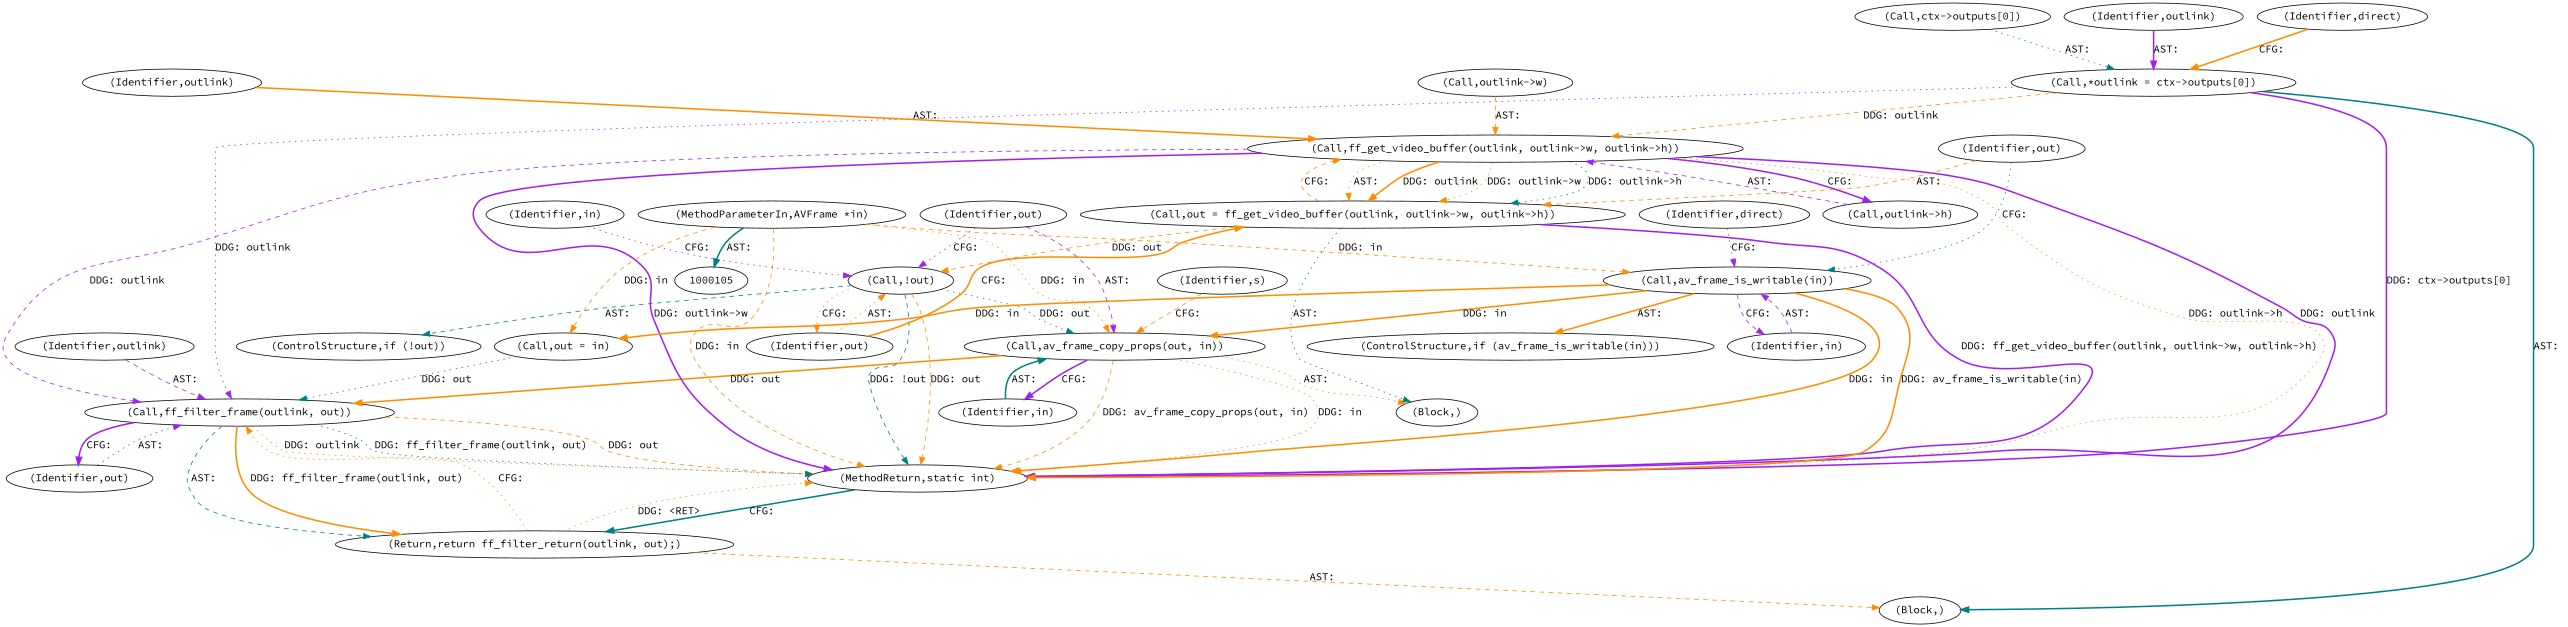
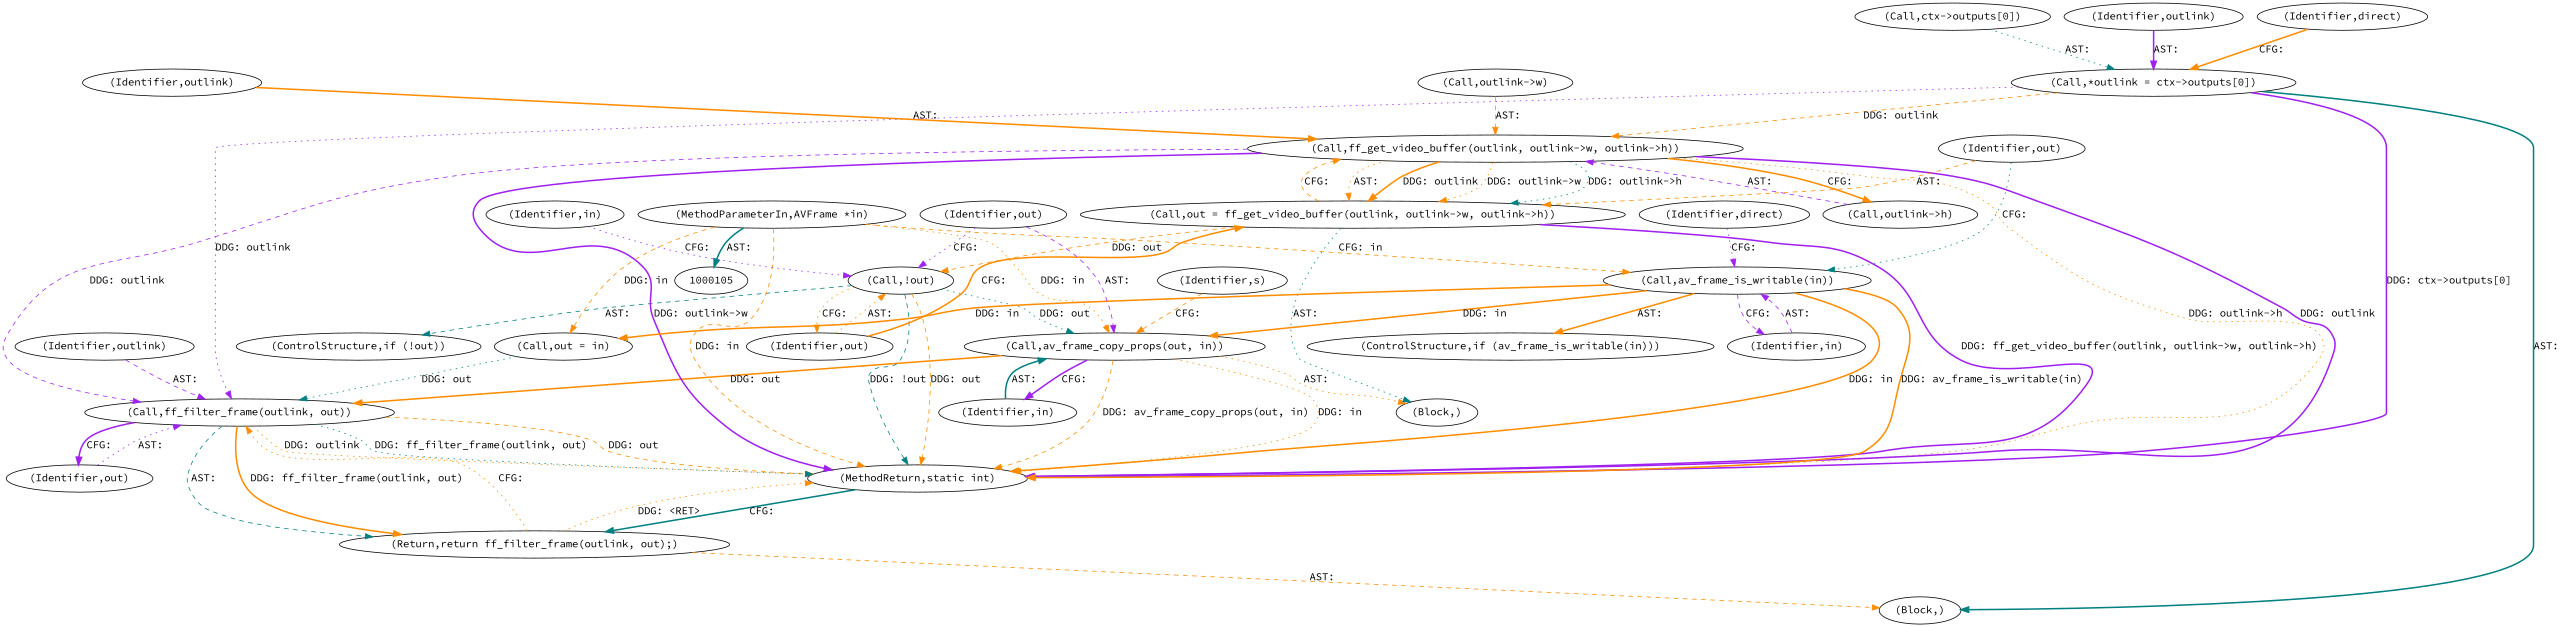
edge "(Call,ff_get_video_buffer(outlink, outlink->w, outlink->h))" -> "(Call,outlink->h)": color purple -> darkorange
edge "(MethodParameterIn,AVFrame *in)" -> "(Call,av_frame_is_writable(in))": label "DDG: in" -> "CFG: in"
node "(Return,return ff_filter_return(outlink, out);)": label "(Return,return ff_filter_return(outlink, out);)" -> "(Return,return ff_filter_frame(outlink, out);)"
